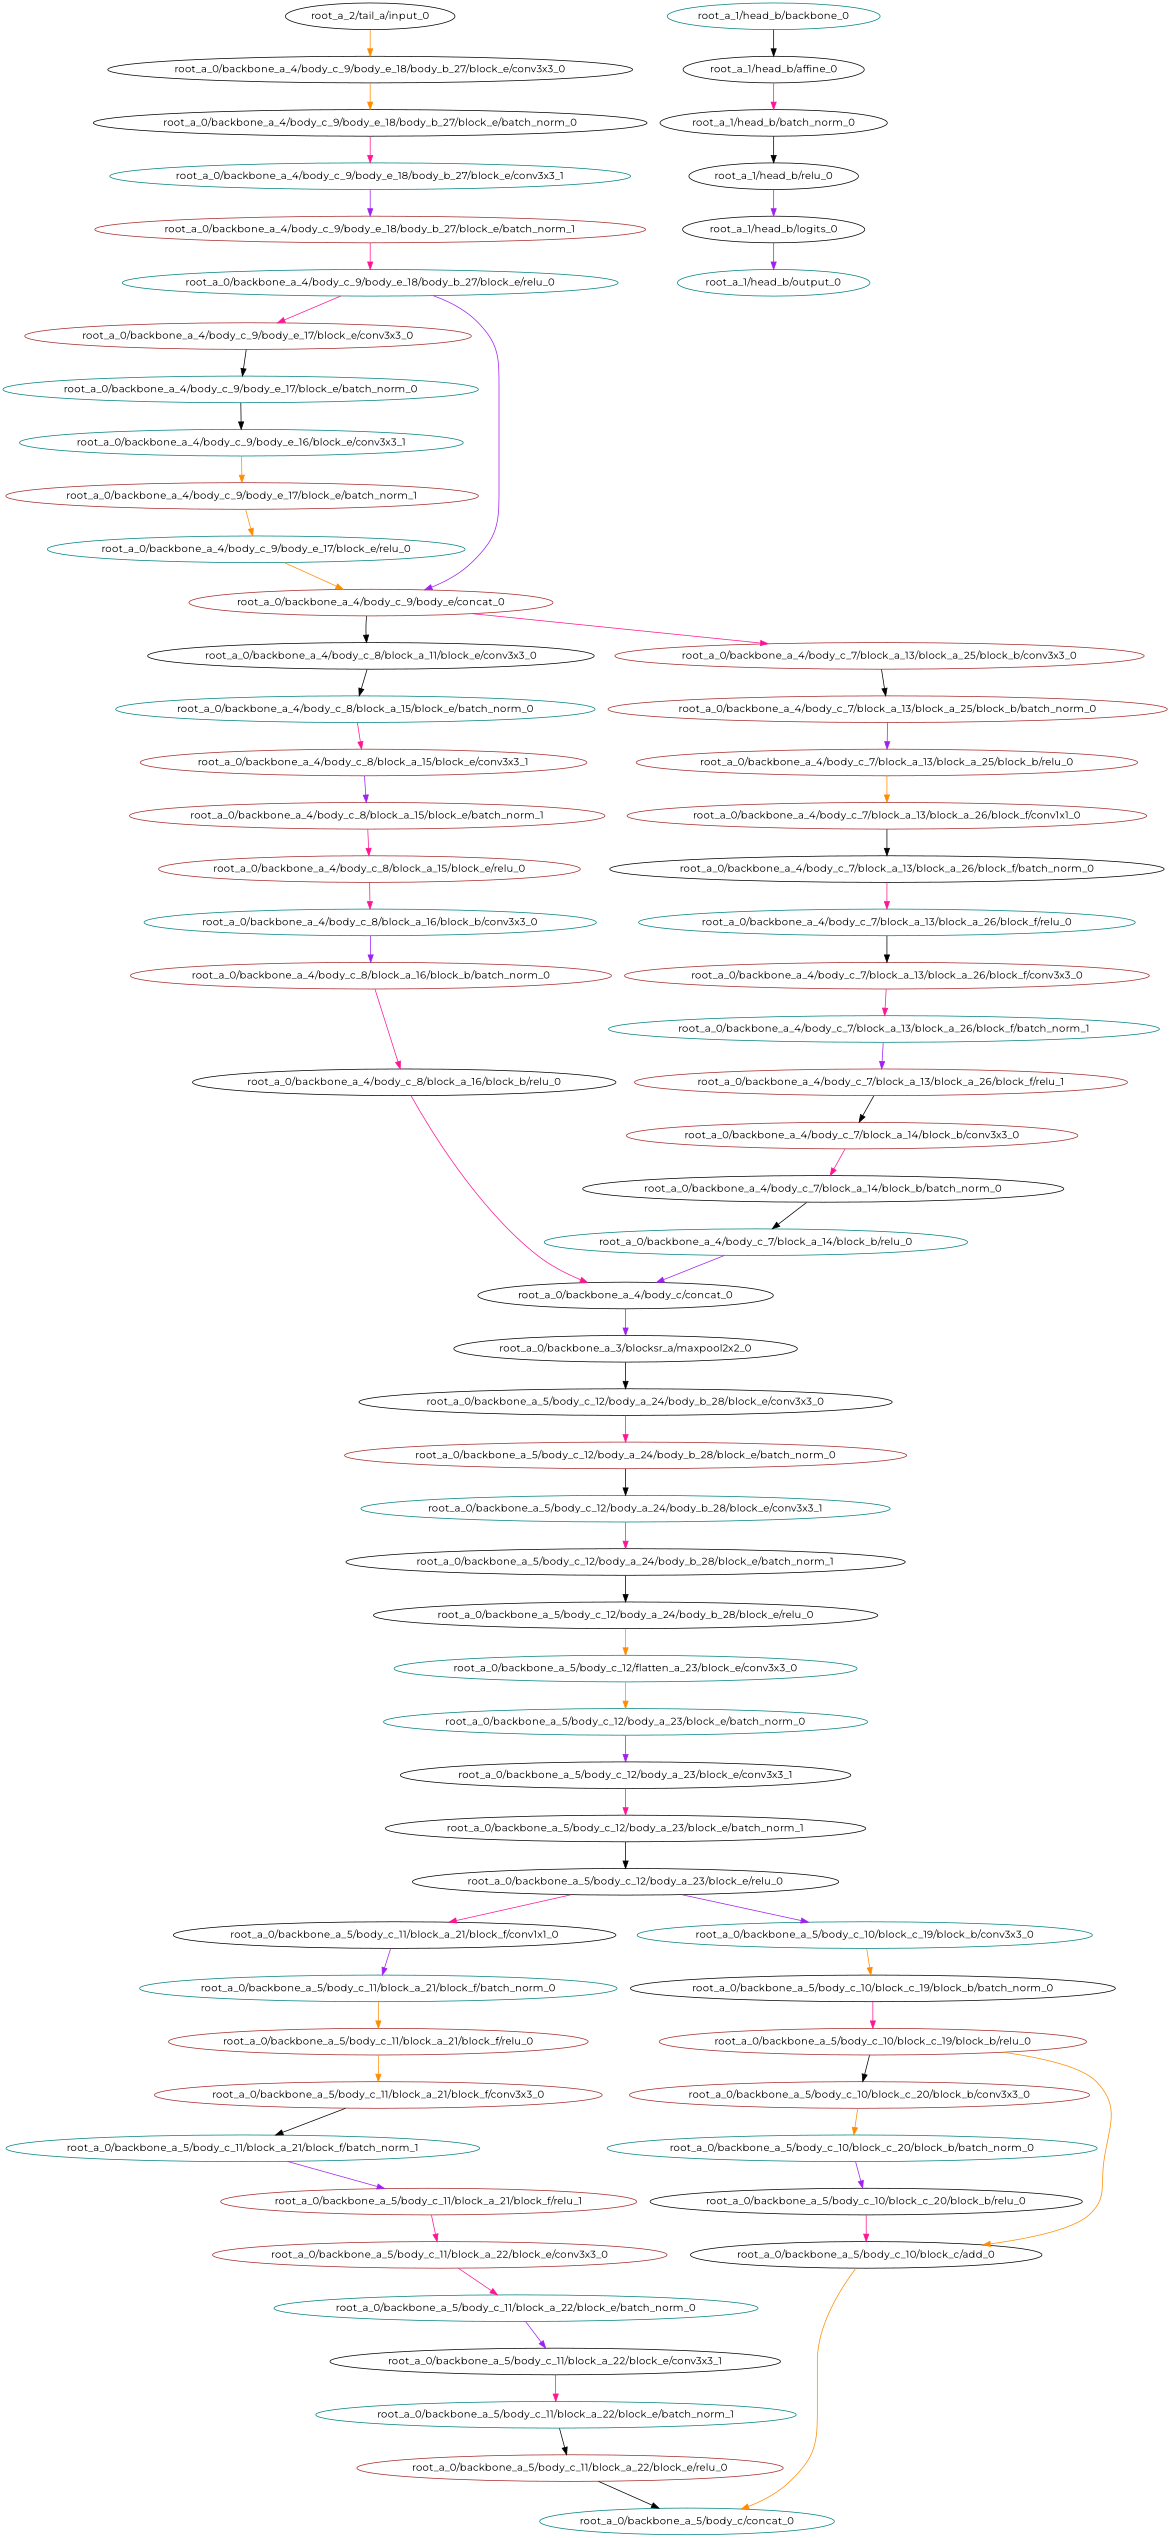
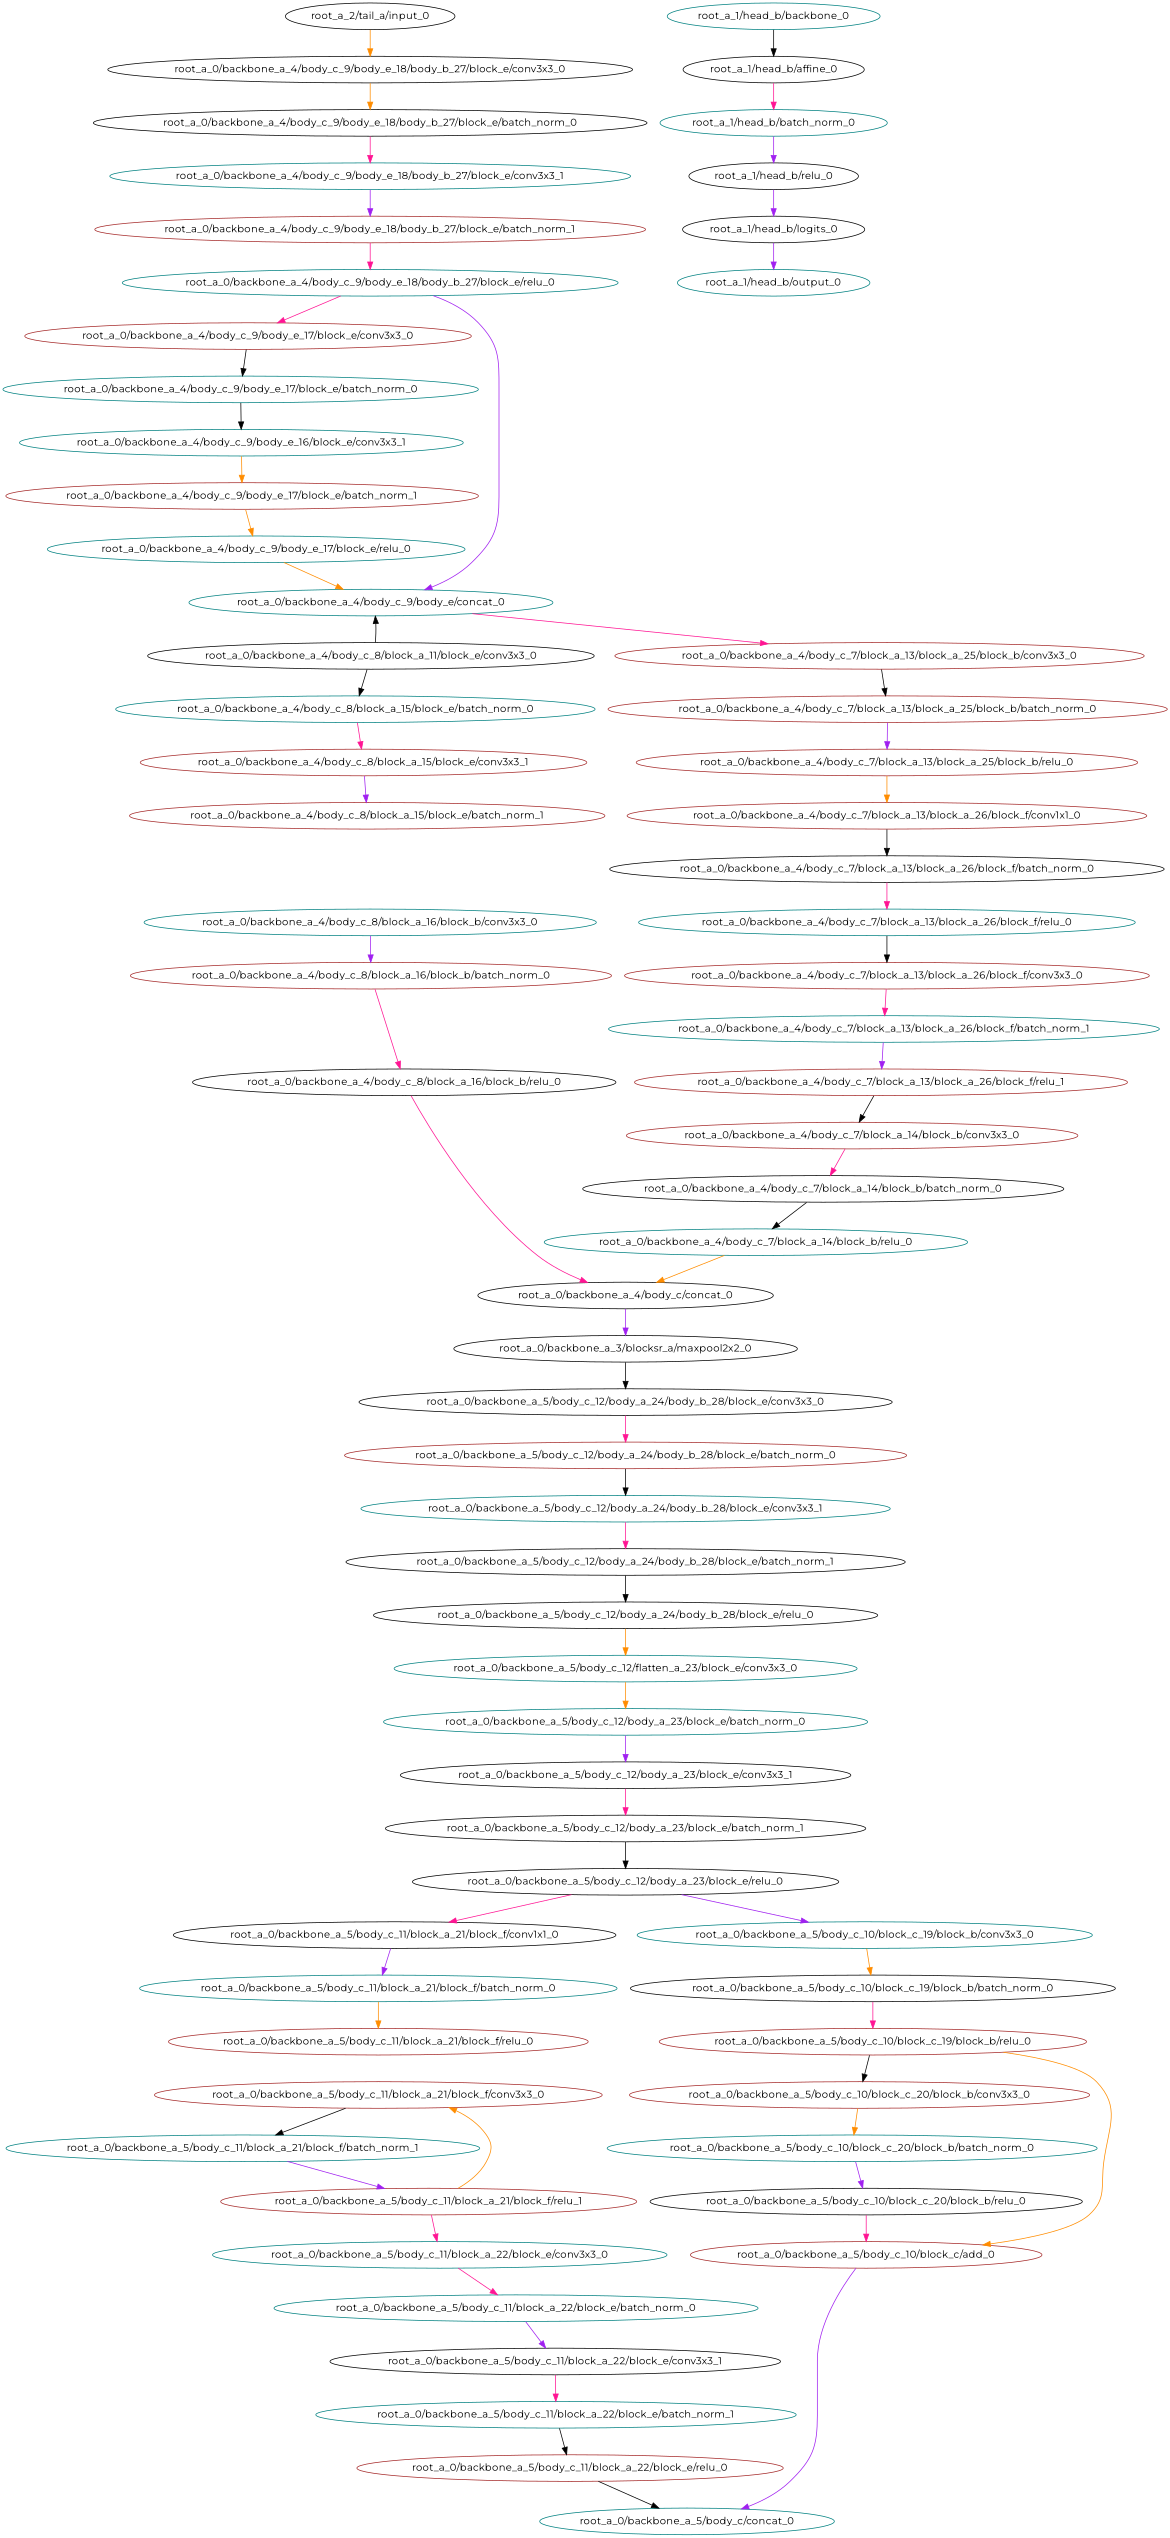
node "root_a_1/head_b/batch_norm_0": color black -> teal
edge "root_a_1/head_b/batch_norm_0" -> "root_a_1/head_b/relu_0": color black -> purple
node "root_a_0/backbone_a_4/body_c_9/body_e/concat_0": color brown -> teal
edge "root_a_0/backbone_a_4/body_c_9/body_e/concat_0" -> "root_a_0/backbone_a_4/body_c_8/block_a_11/block_e/conv3x3_0": reversed
node "root_a_0/backbone_a_4/body_c_8/block_a_15/block_e/relu_0": removed
edge "root_a_0/backbone_a_4/body_c_7/block_a_14/block_b/relu_0" -> "root_a_0/backbone_a_4/body_c/concat_0": color purple -> darkorange
edge "root_a_0/backbone_a_5/body_c_11/block_a_21/block_f/relu_0" -> "root_a_0/backbone_a_5/body_c_11/block_a_21/block_f/conv3x3_0": now "root_a_0/backbone_a_5/body_c_11/block_a_21/block_f/relu_1" -> "root_a_0/backbone_a_5/body_c_11/block_a_21/block_f/conv3x3_0"
node "root_a_0/backbone_a_5/body_c_11/block_a_22/block_e/conv3x3_0": color brown -> teal
node "root_a_0/backbone_a_5/body_c_10/block_c/add_0": color black -> brown
edge "root_a_0/backbone_a_5/body_c_10/block_c/add_0" -> "root_a_0/backbone_a_5/body_c/concat_0": color darkorange -> purple
